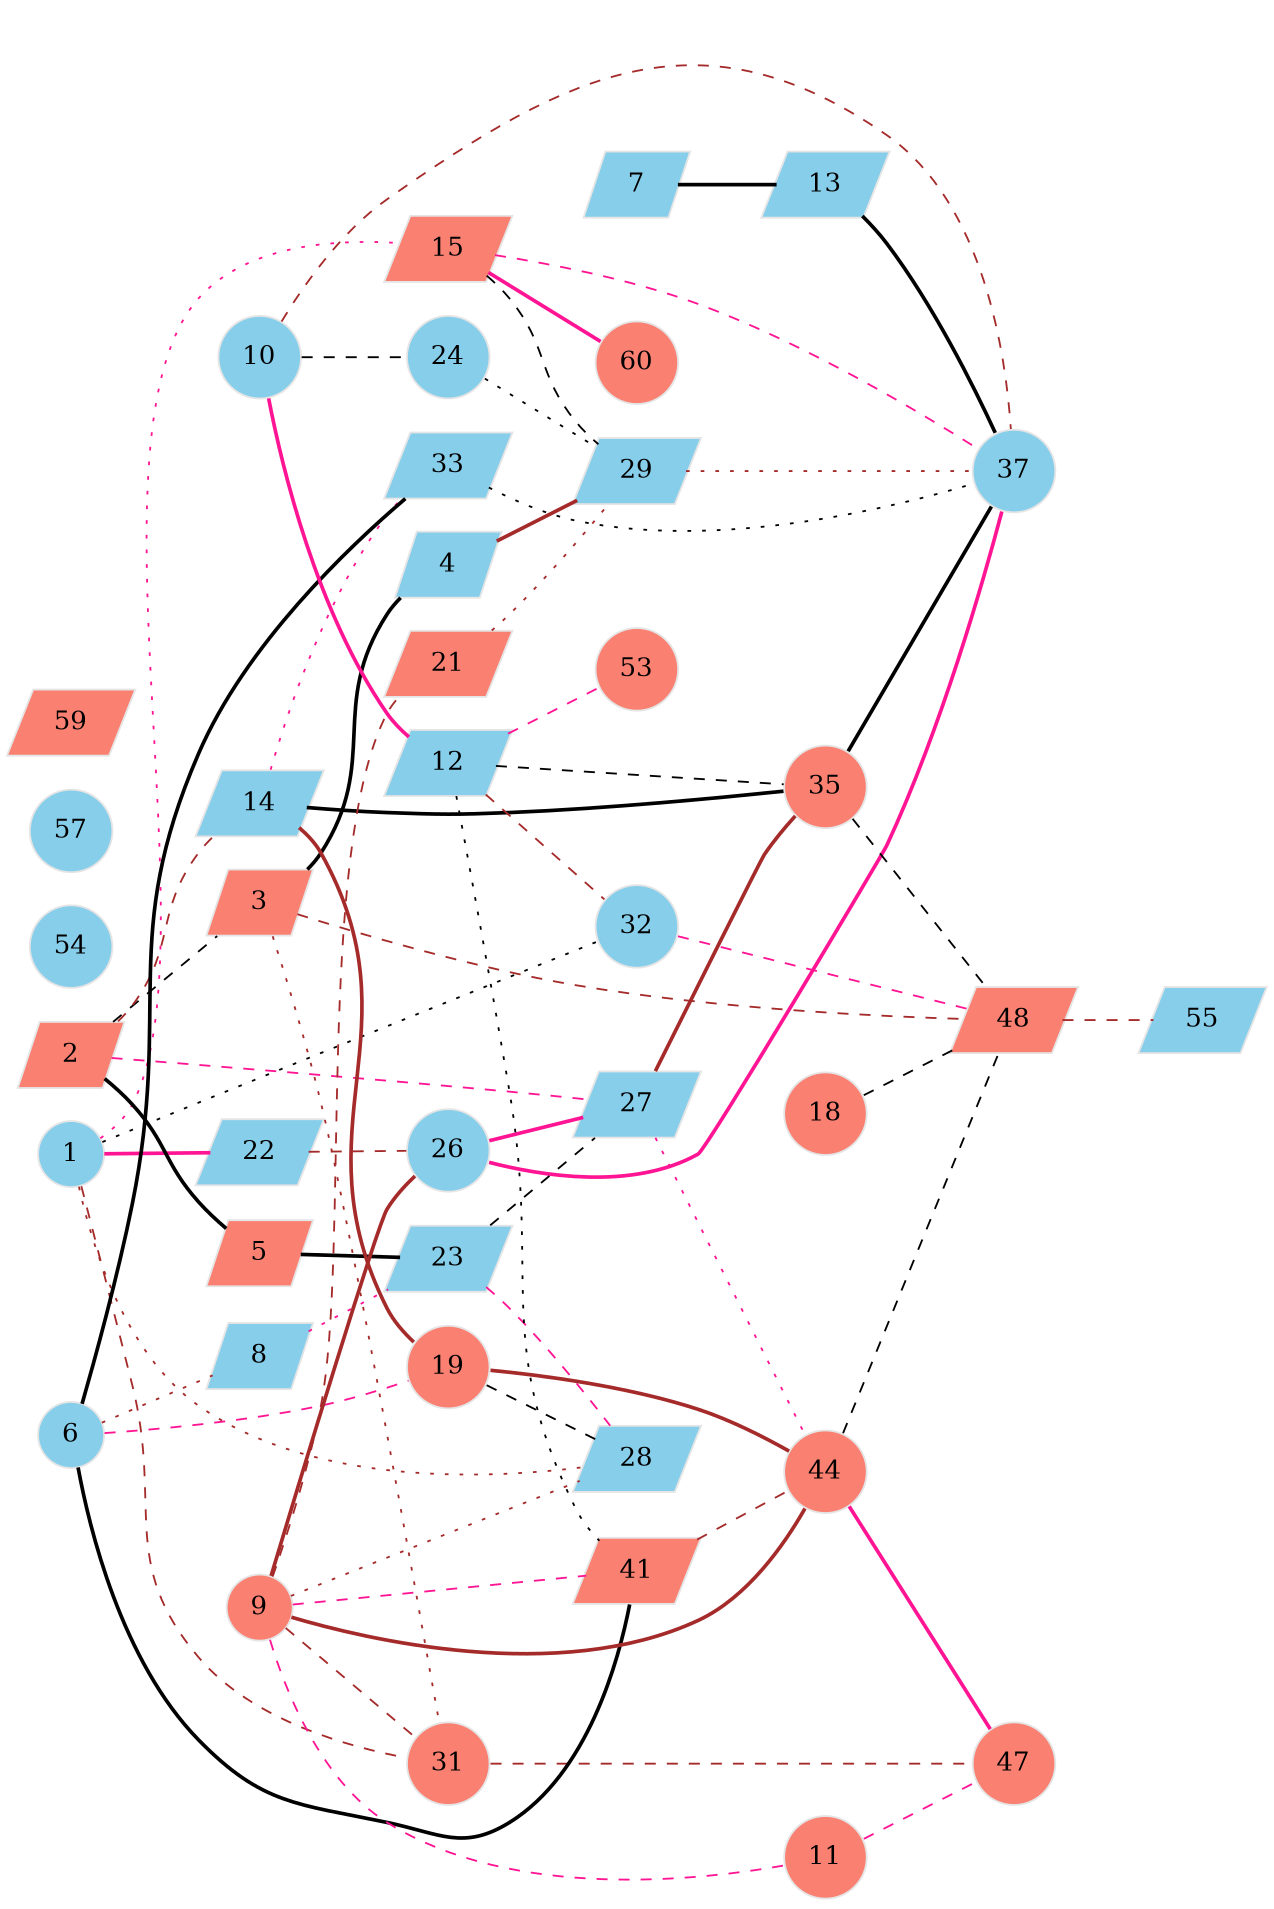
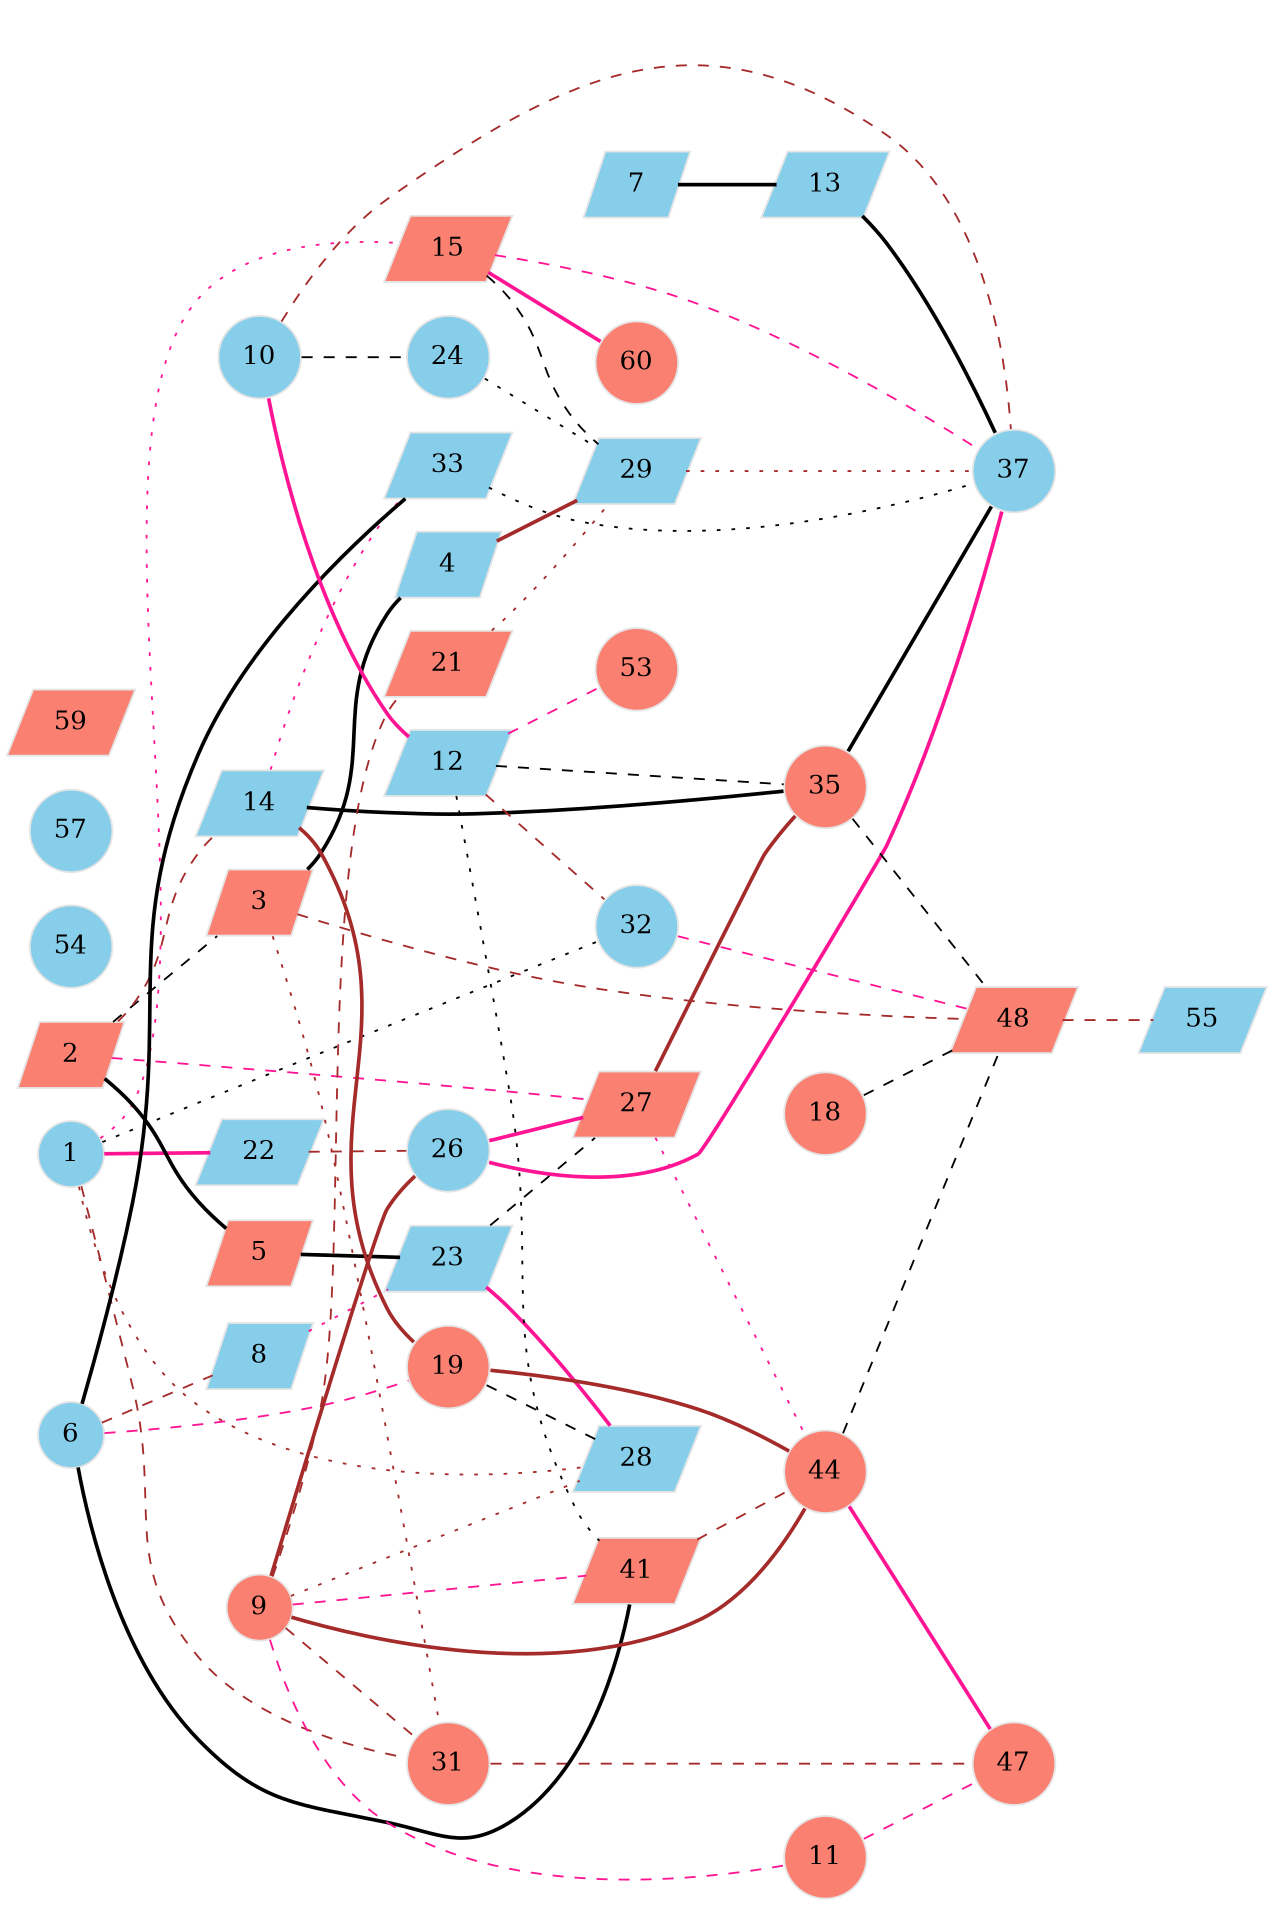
node "27": fillcolor skyblue -> salmon
edge "23" -- "28": style dashed -> bold
edge "8" -- "6": style dotted -> dashed
